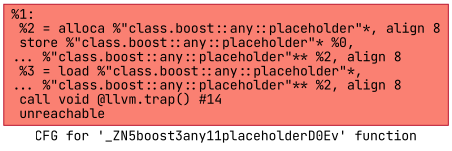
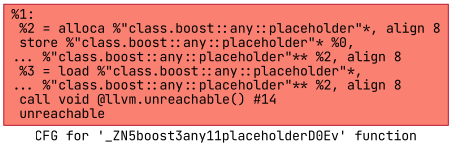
node "%1:": text "call void @llvm.trap() #14" -> "call void @llvm.unreachable() #14"
